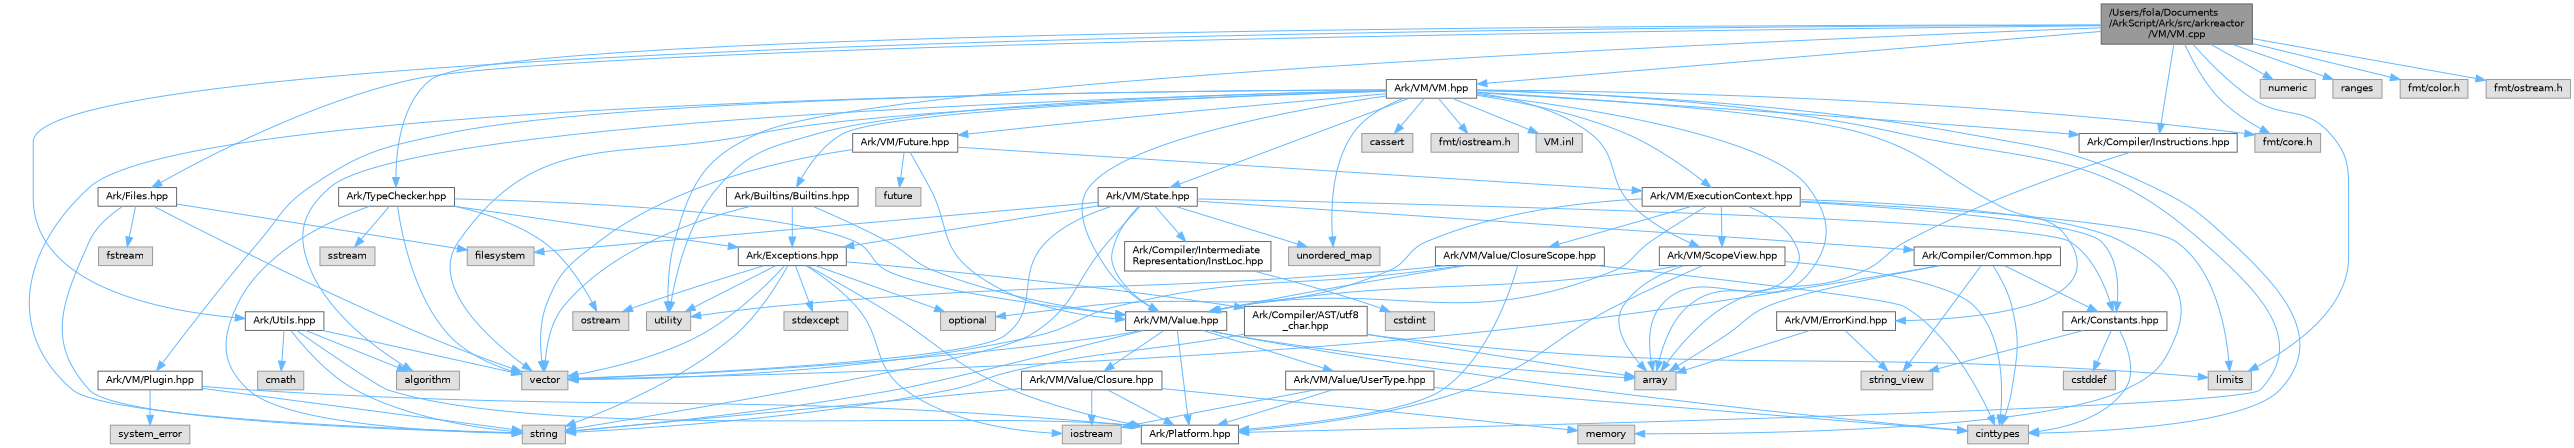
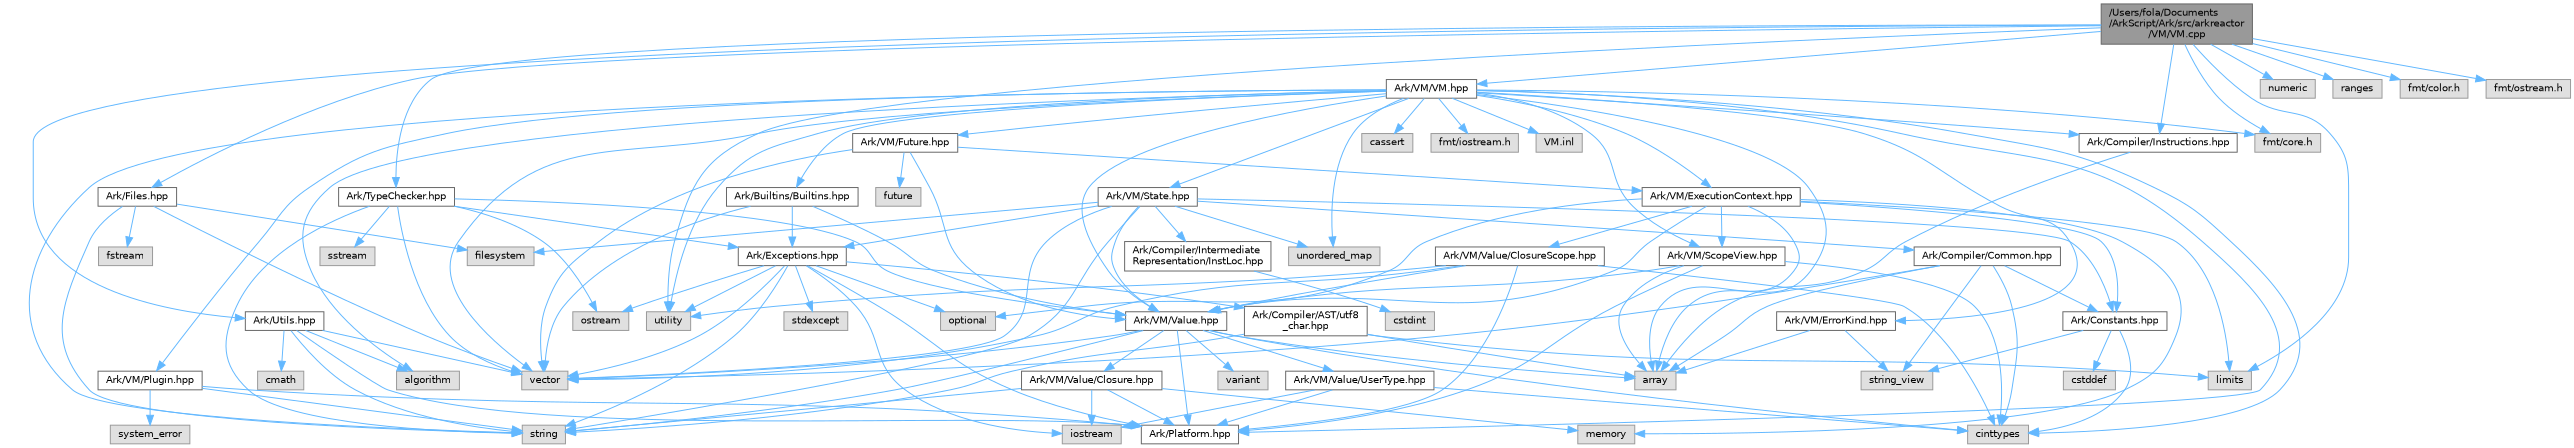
node "variant": added
